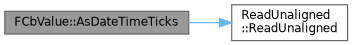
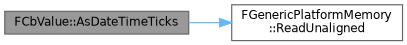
node "ReadUnaligned ::ReadUnaligned": label "ReadUnaligned ::ReadUnaligned" -> "FGenericPlatformMemory ::ReadUnaligned"
